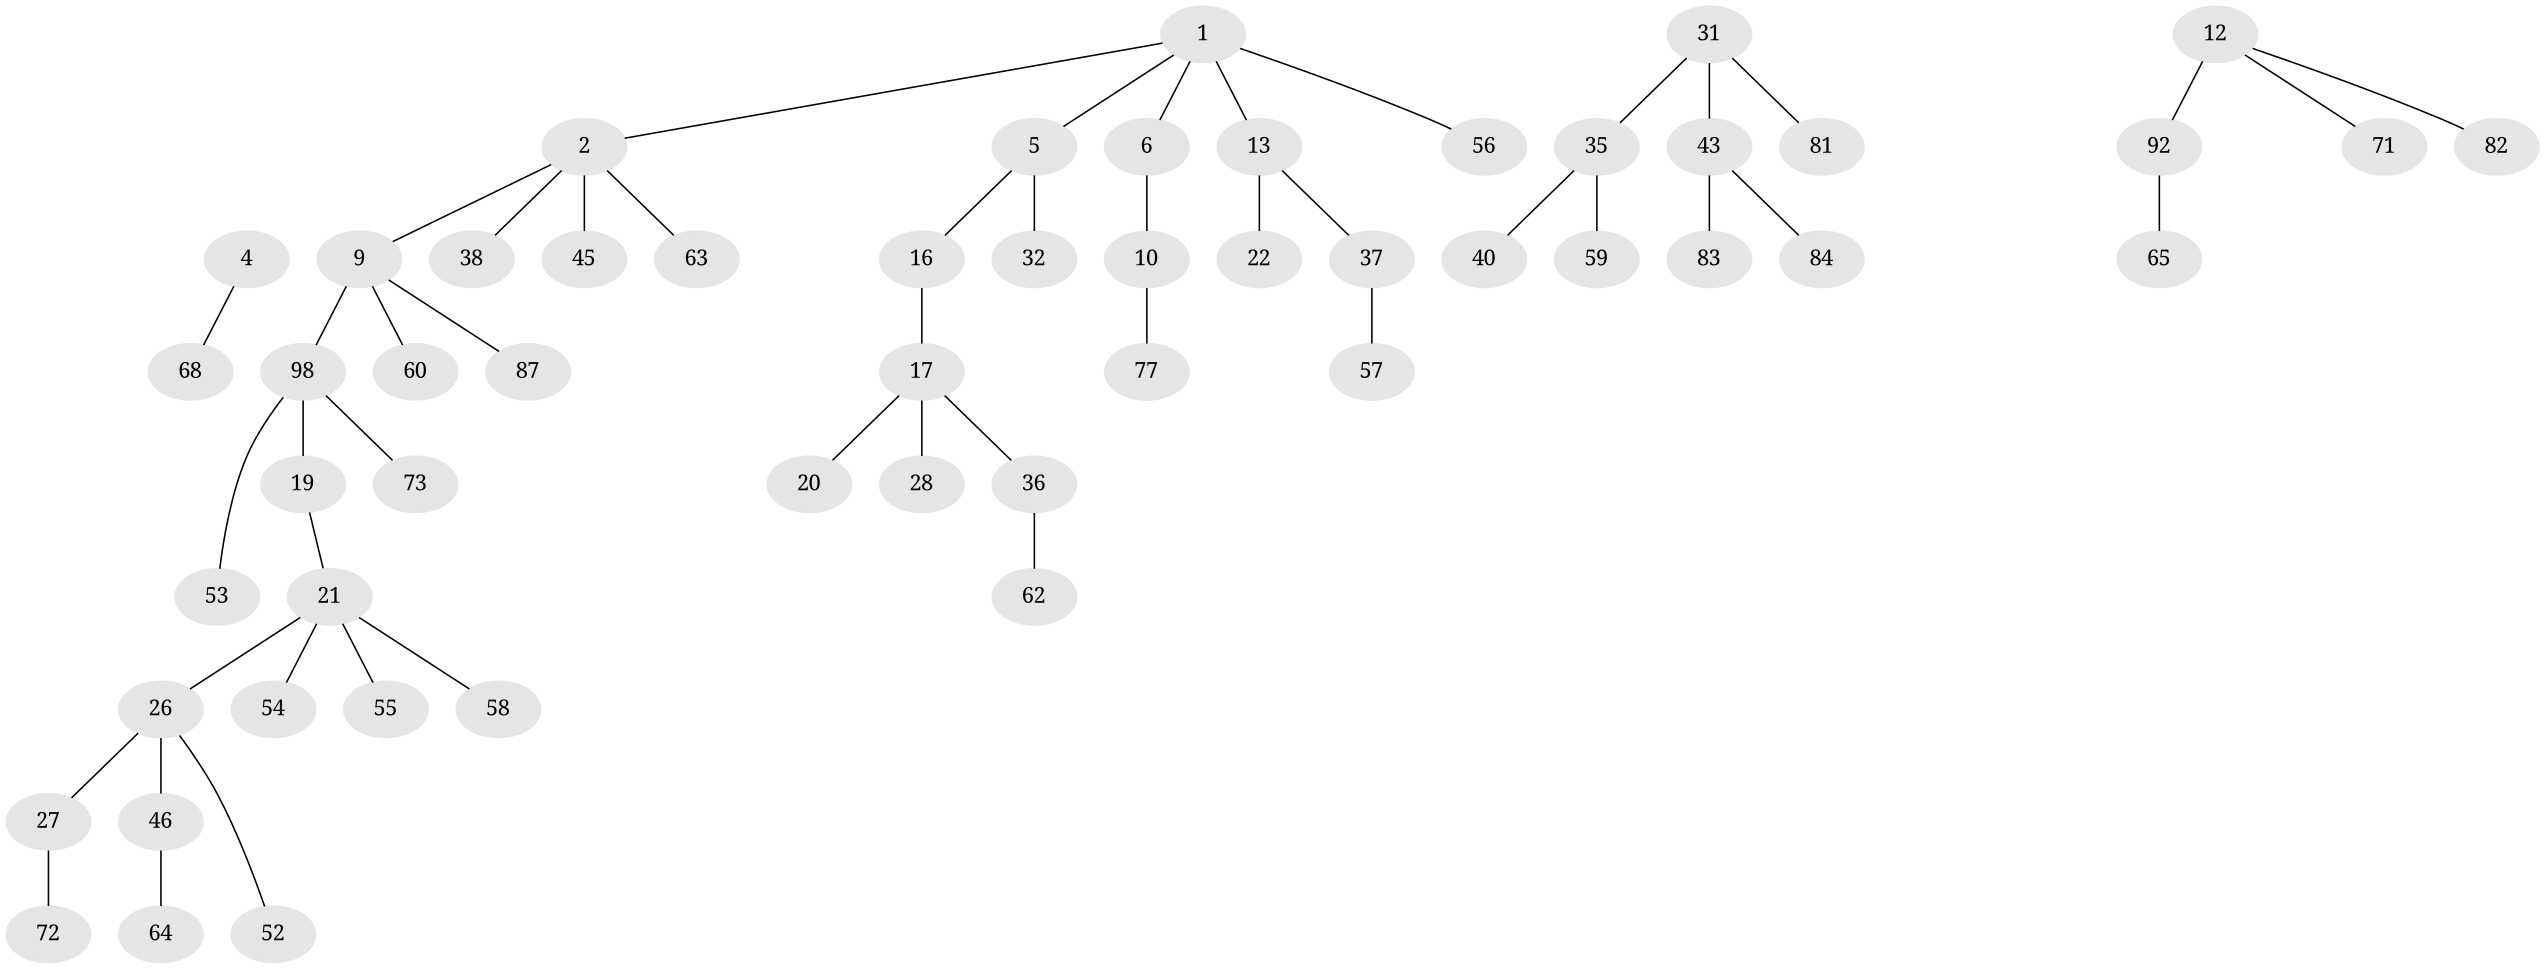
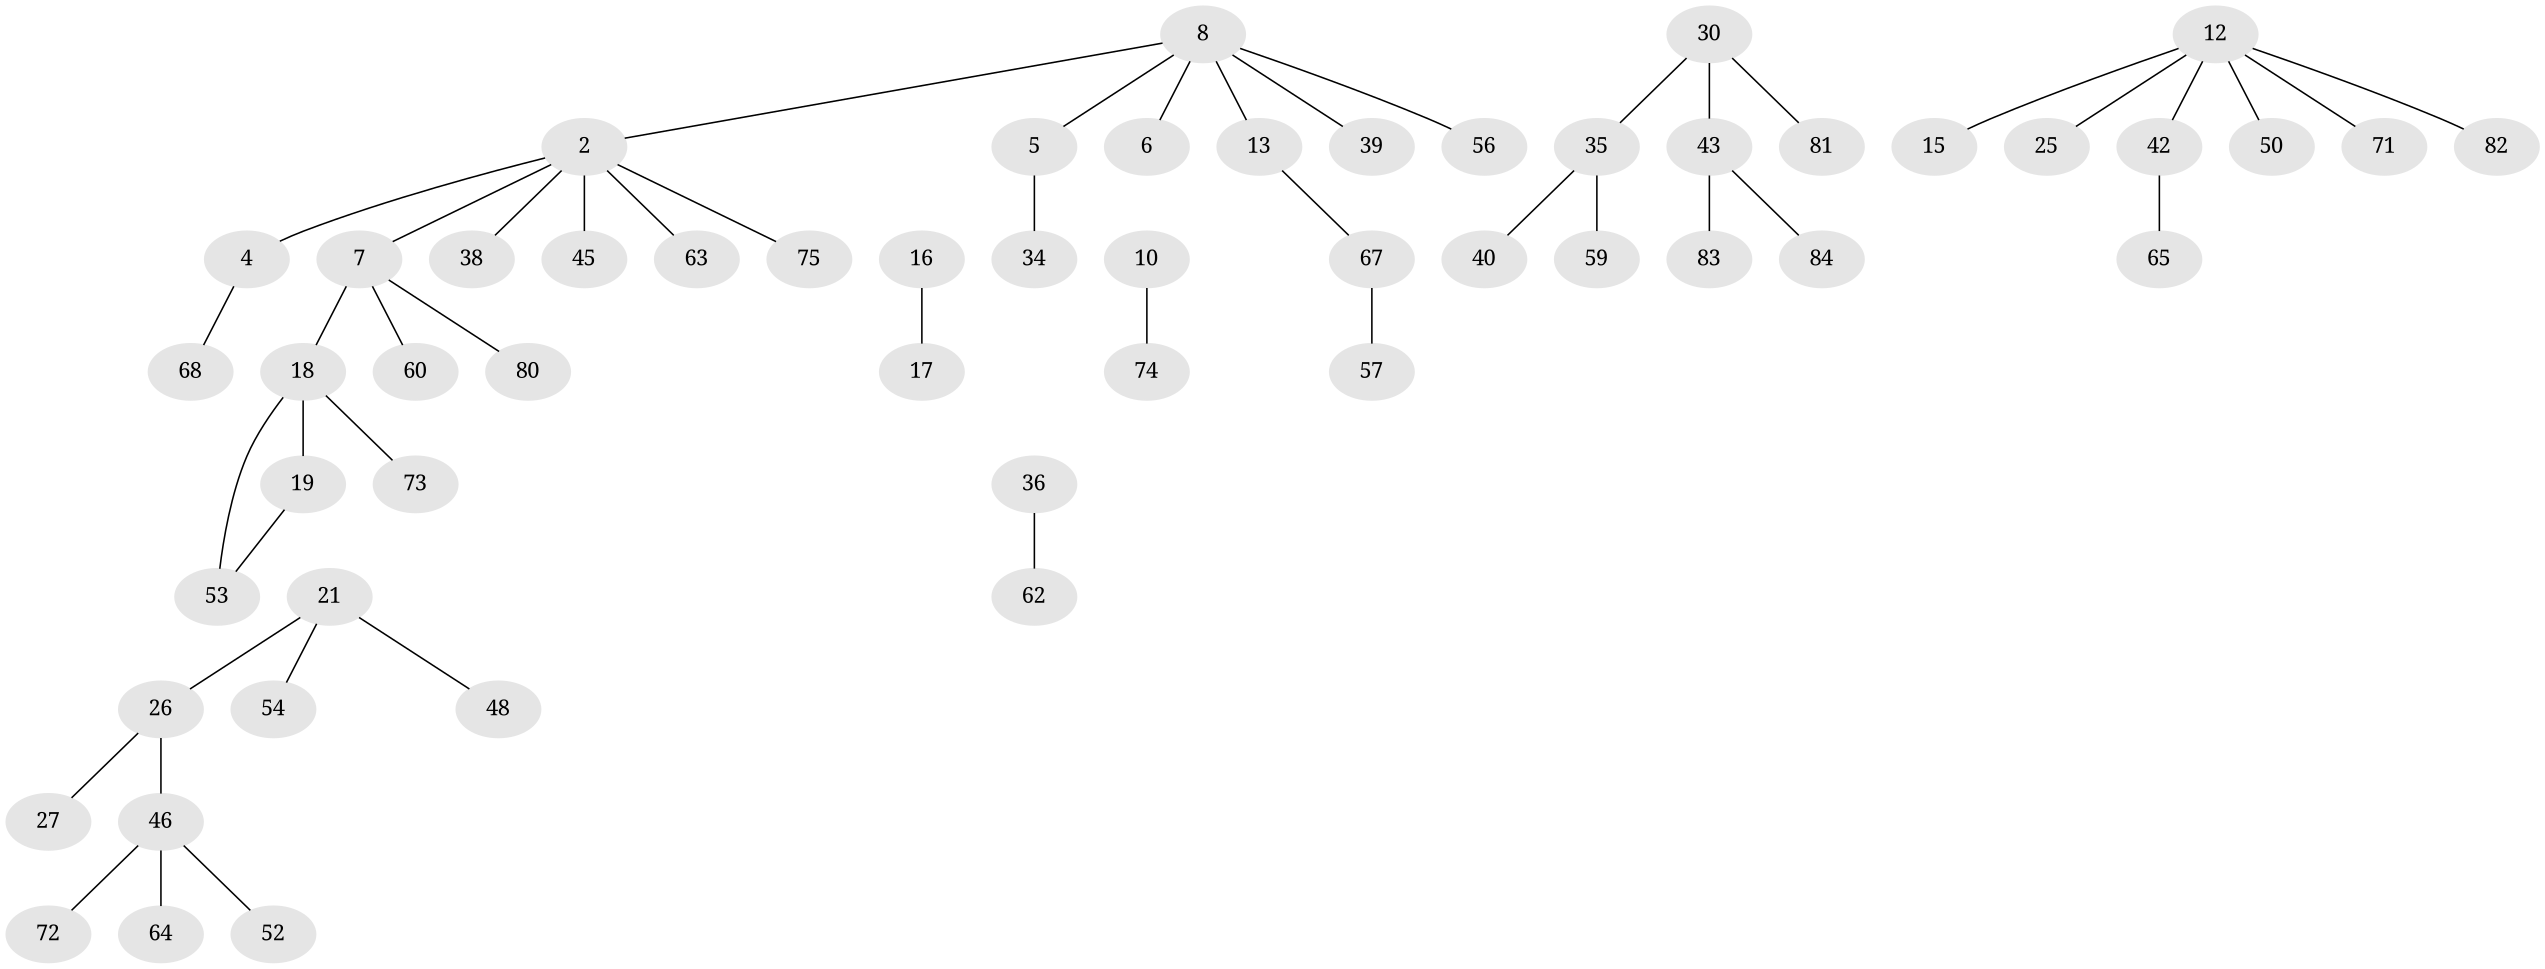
node "1": label "1" -> "8"
node "31": label "31" -> "30"
node "39": added
node "15": added
node "25": added
node "92": label "92" -> "42"
node "50": added
edge "2" -- "4": added
edge "5" -- "16": removed
edge "6" -- "10": removed
node "9": label "9" -> "7"
node "75": added
node "32": label "32" -> "34"
node "22": removed
node "37": label "37" -> "67"
node "98": label "98" -> "18"
node "87": label "87" -> "80"
node "77": label "77" -> "74"
edge "17" -- "36": removed
node "20": removed
node "28": removed
edge "19" -- "21": now "19" -- "53"
node "55": removed
node "58": label "58" -> "48"
edge "26" -- "52": now "46" -- "52"
edge "27" -- "72": now "46" -- "72"
